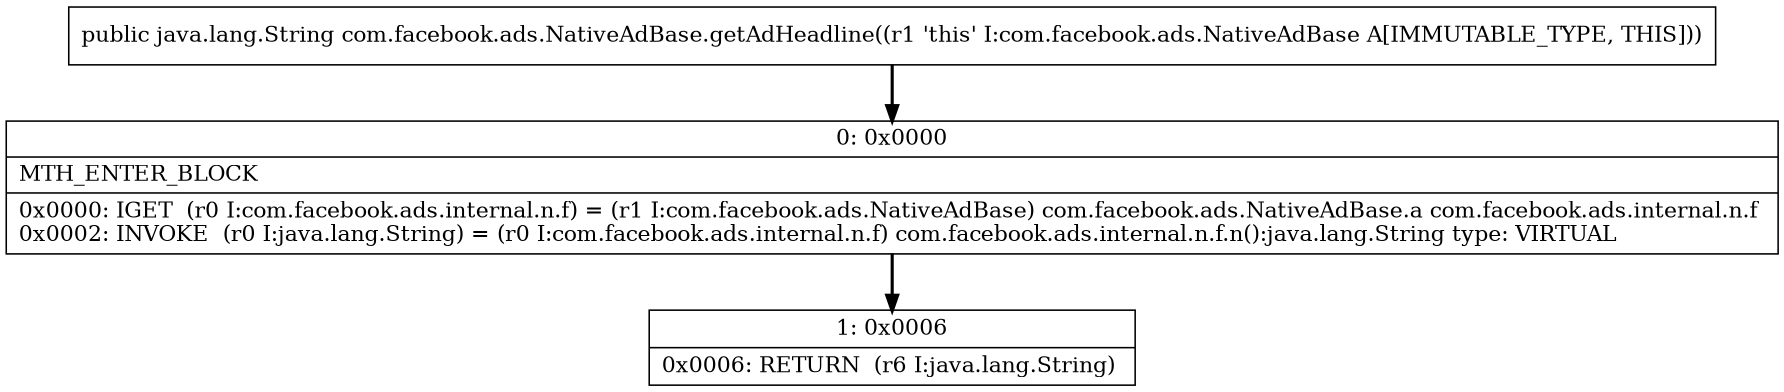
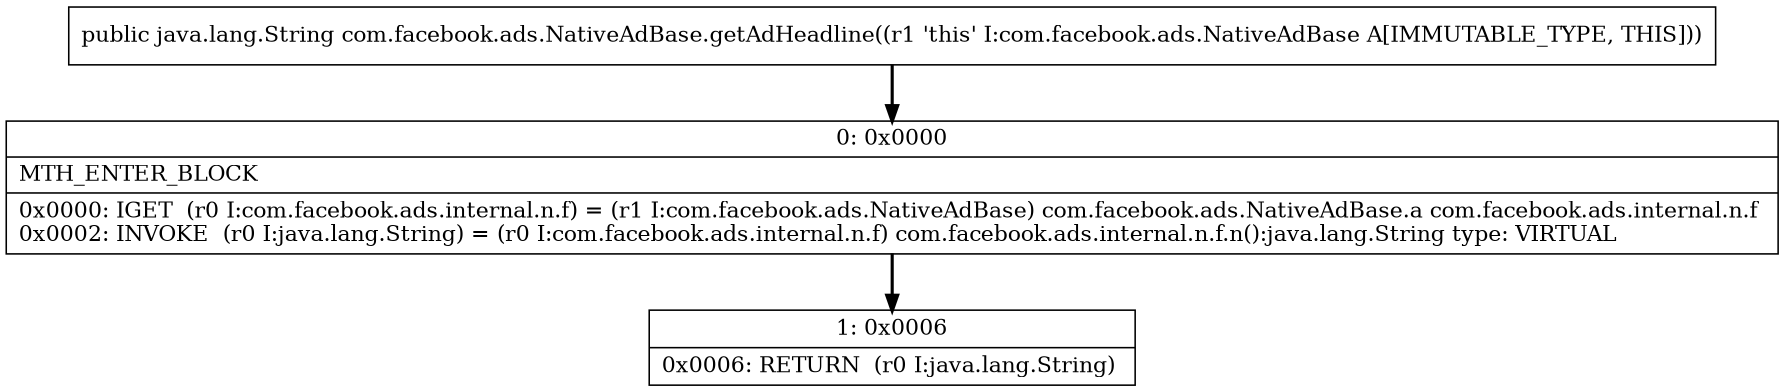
node "1: 0x0006": text "0x0006: RETURN  (r6 I:java.lang.String)" -> "0x0006: RETURN  (r0 I:java.lang.String)"
